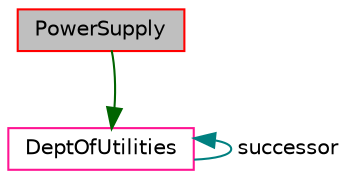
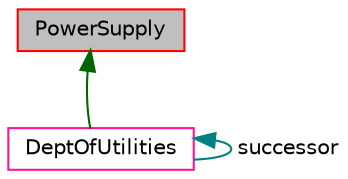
edge "PowerSupply" -> "DeptOfUtilities": reversed
